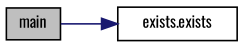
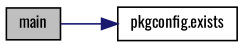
node "exists.exists": label "exists.exists" -> "pkgconfig.exists"
